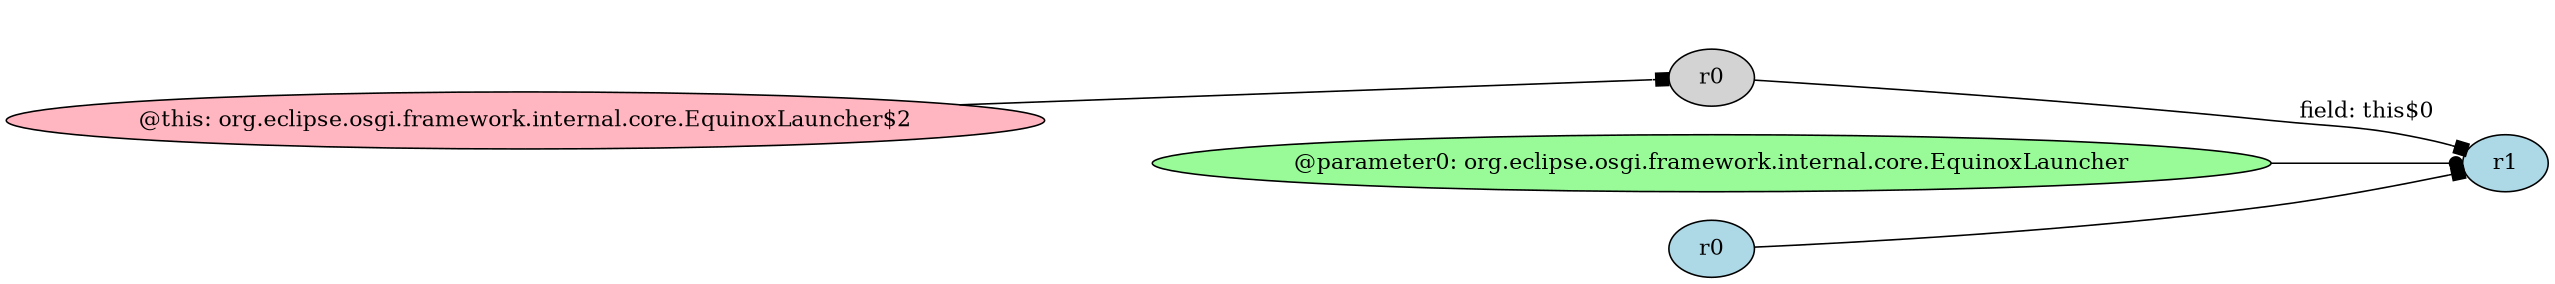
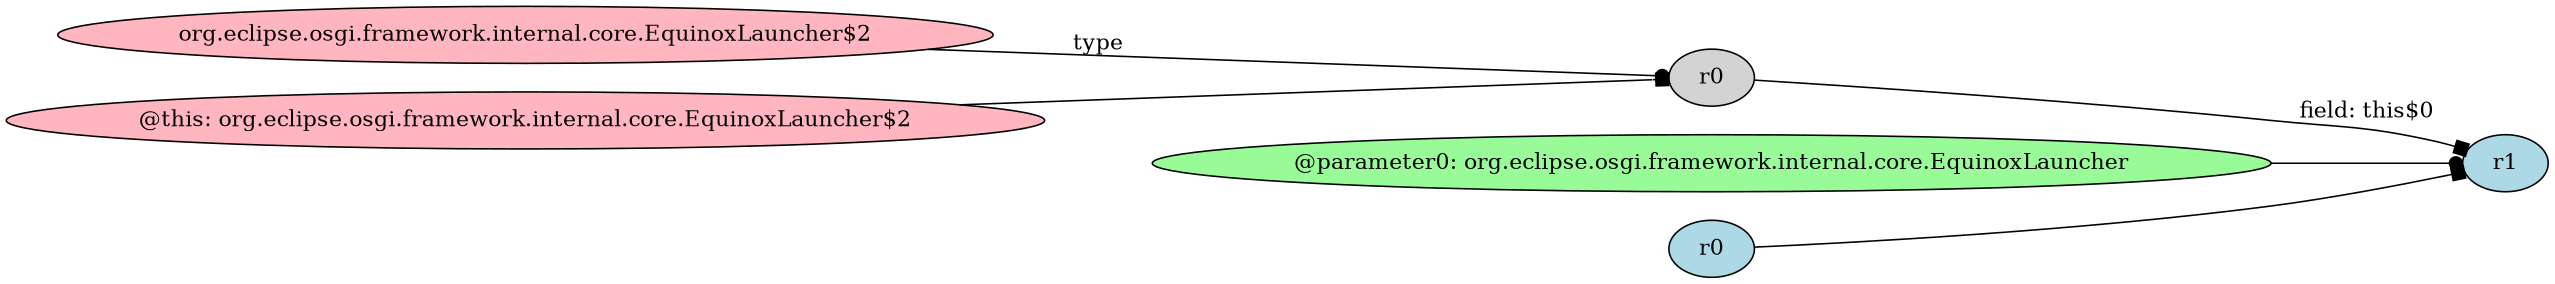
node "org.eclipse.osgi.framework.internal.core.EquinoxLauncher$2": added
